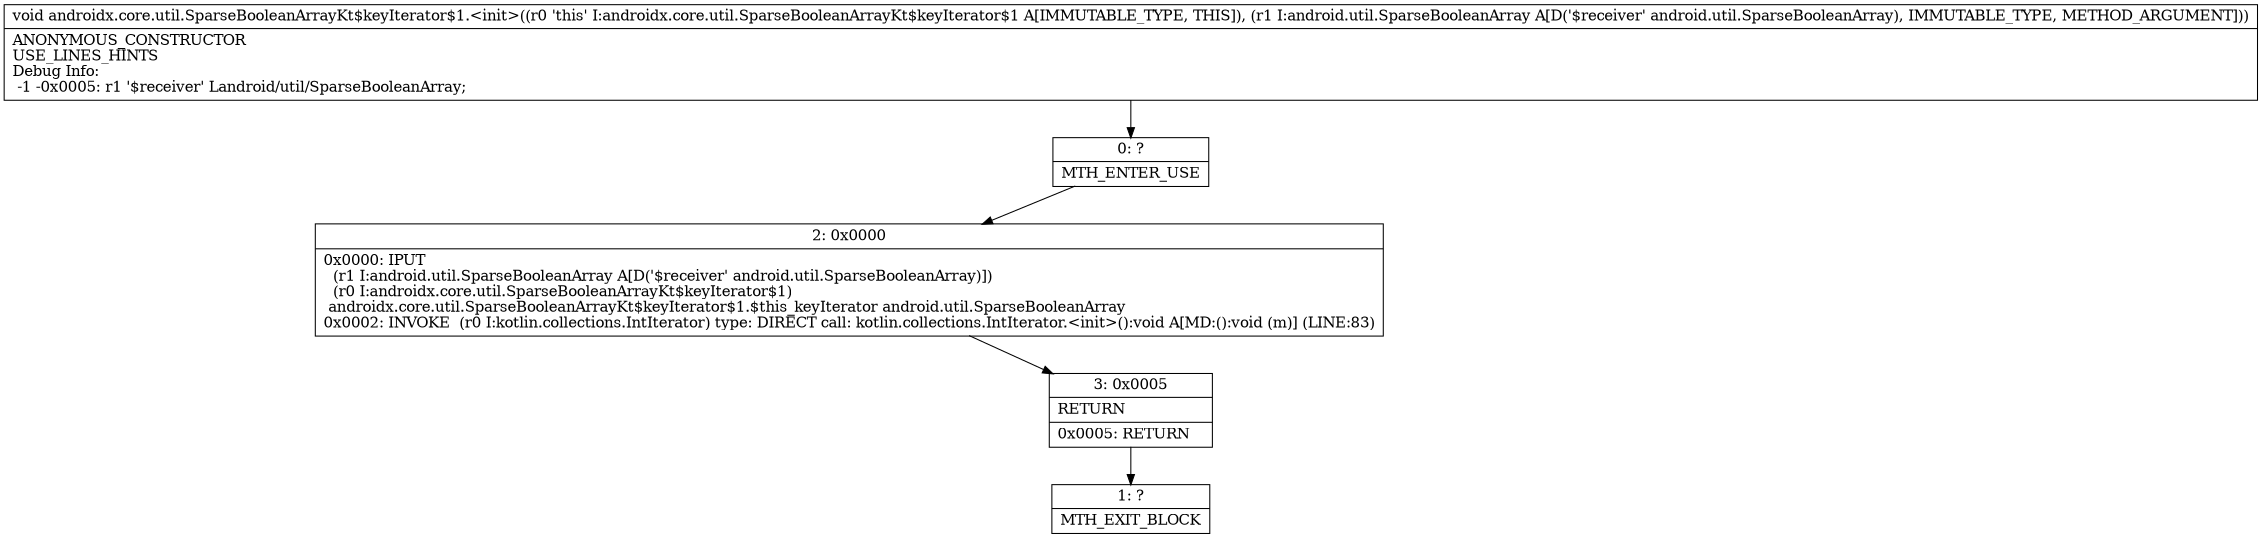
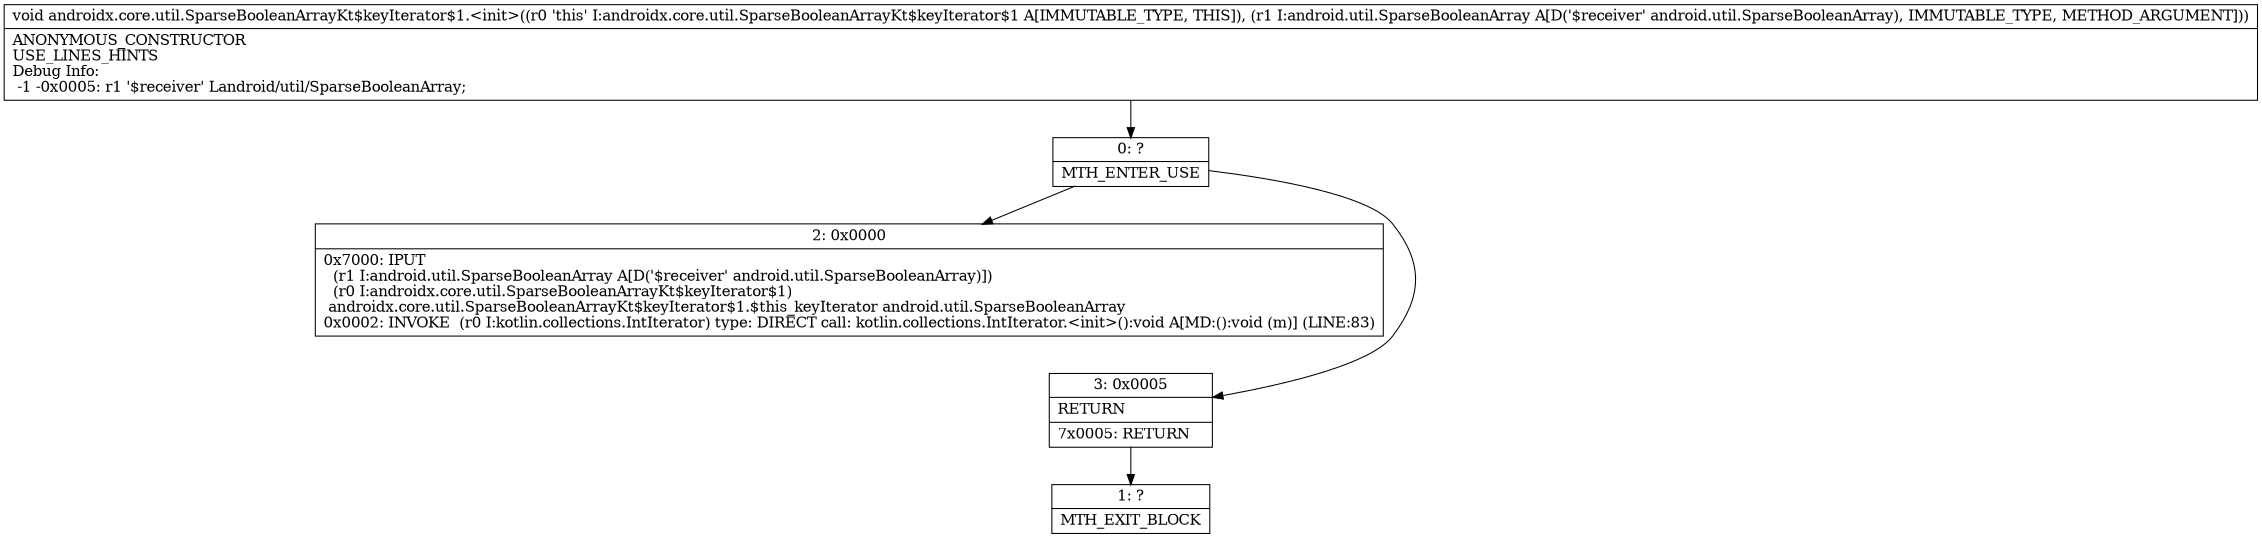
node "2: 0x0000": text "0x0000: IPUT" -> "0x7000: IPUT"
edge "2: 0x0000" -> "3: 0x0005": now "0: ?" -> "3: 0x0005"
node "3: 0x0005": text "0x0005: RETURN" -> "7x0005: RETURN"
